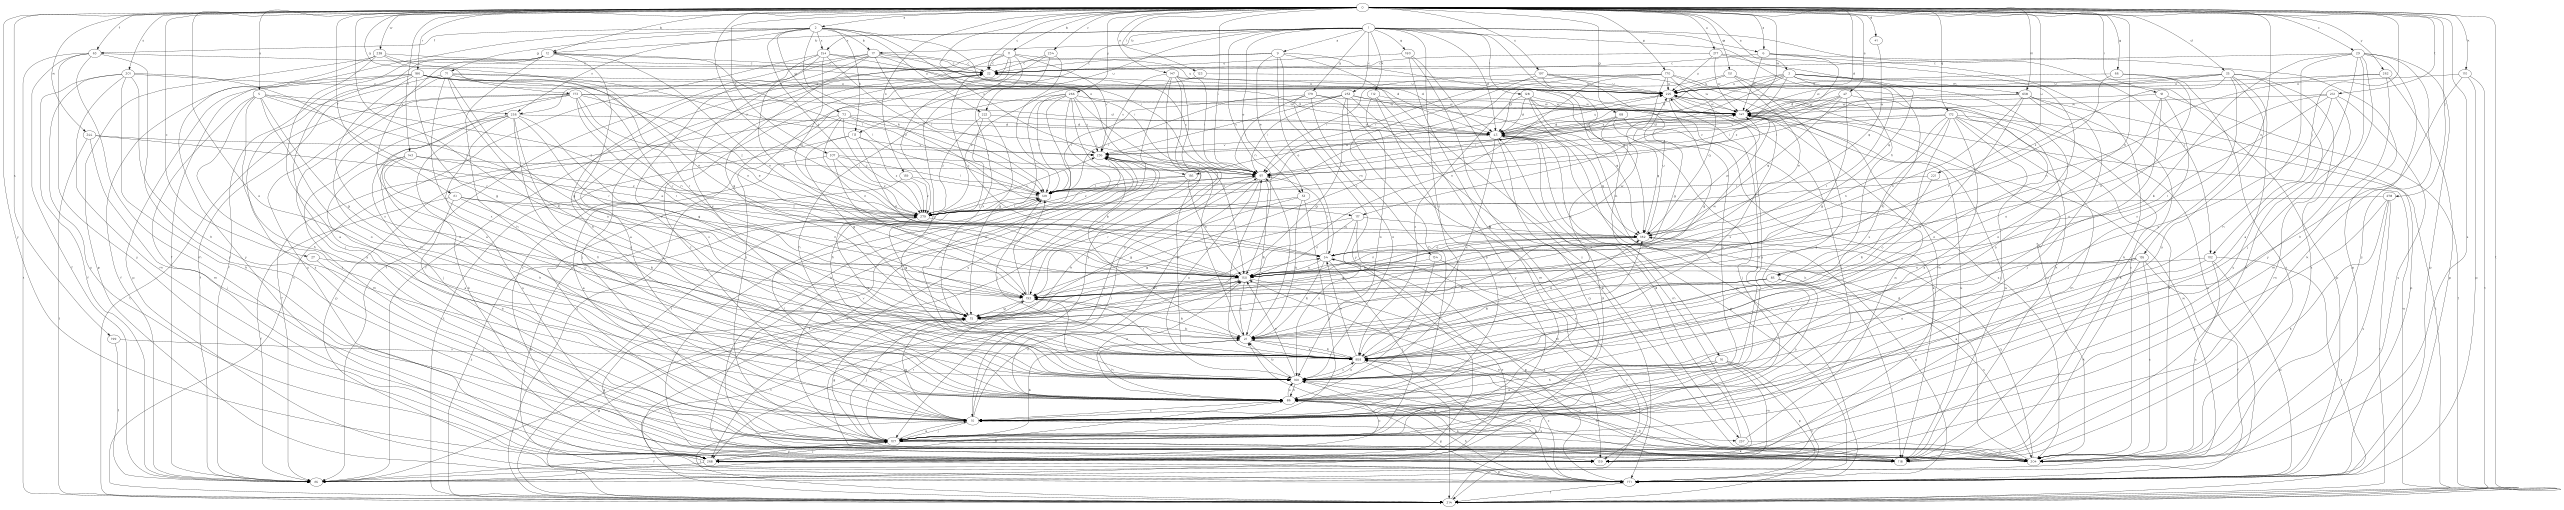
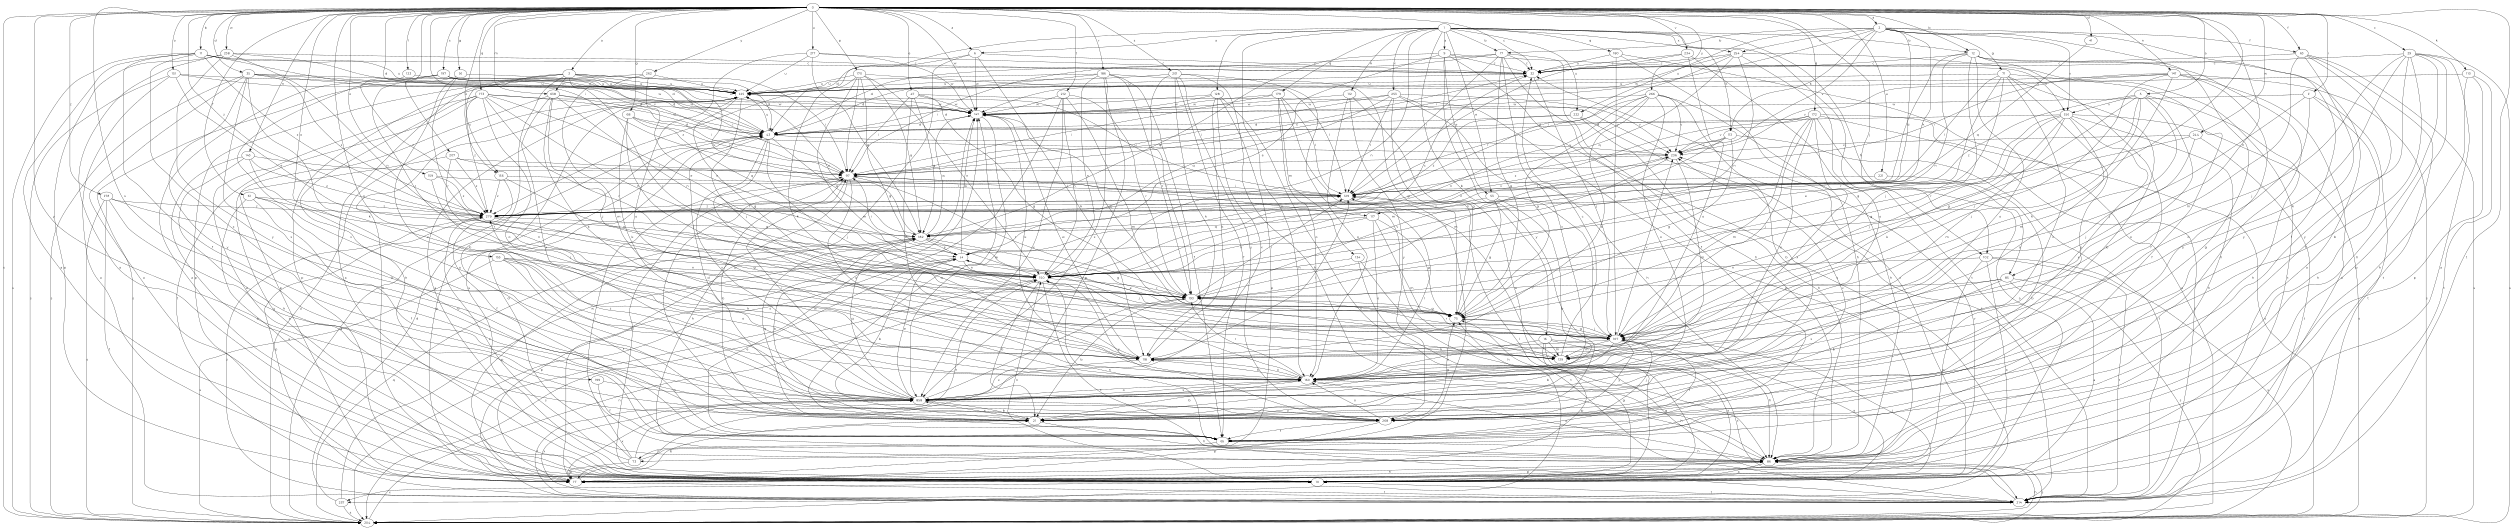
edge "73" -> "65": reversed
node "27": removed
edge "858" -> "236": now "858" -> "268"
edge "75" -> "21": removed, label "b"
edge "186" -> "204": now "147" -> "204"
